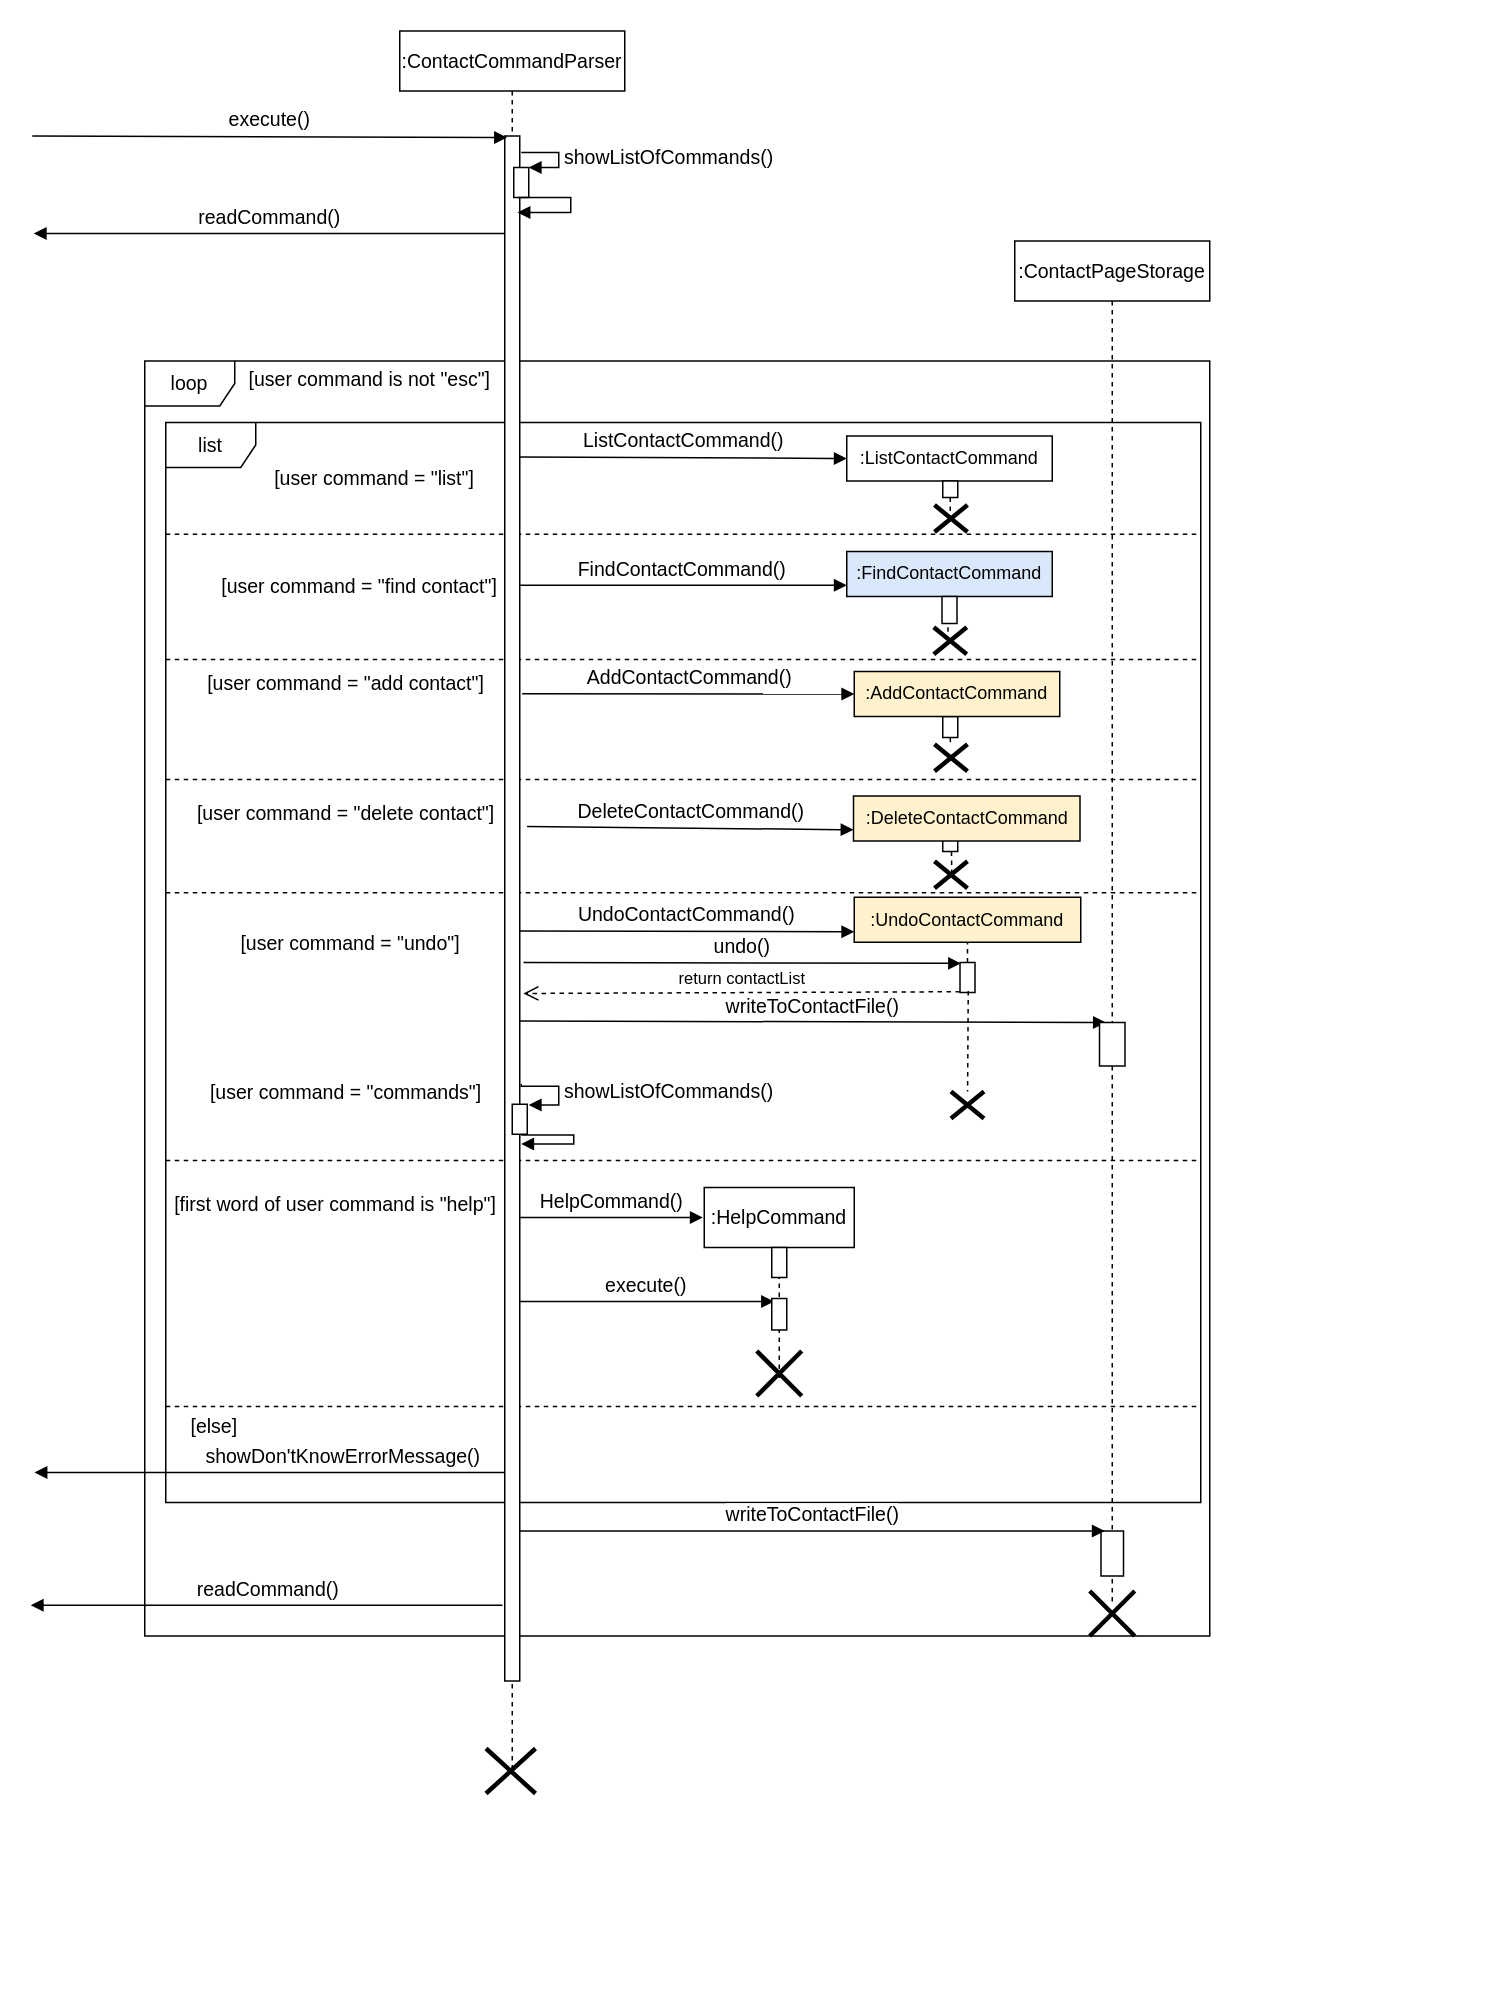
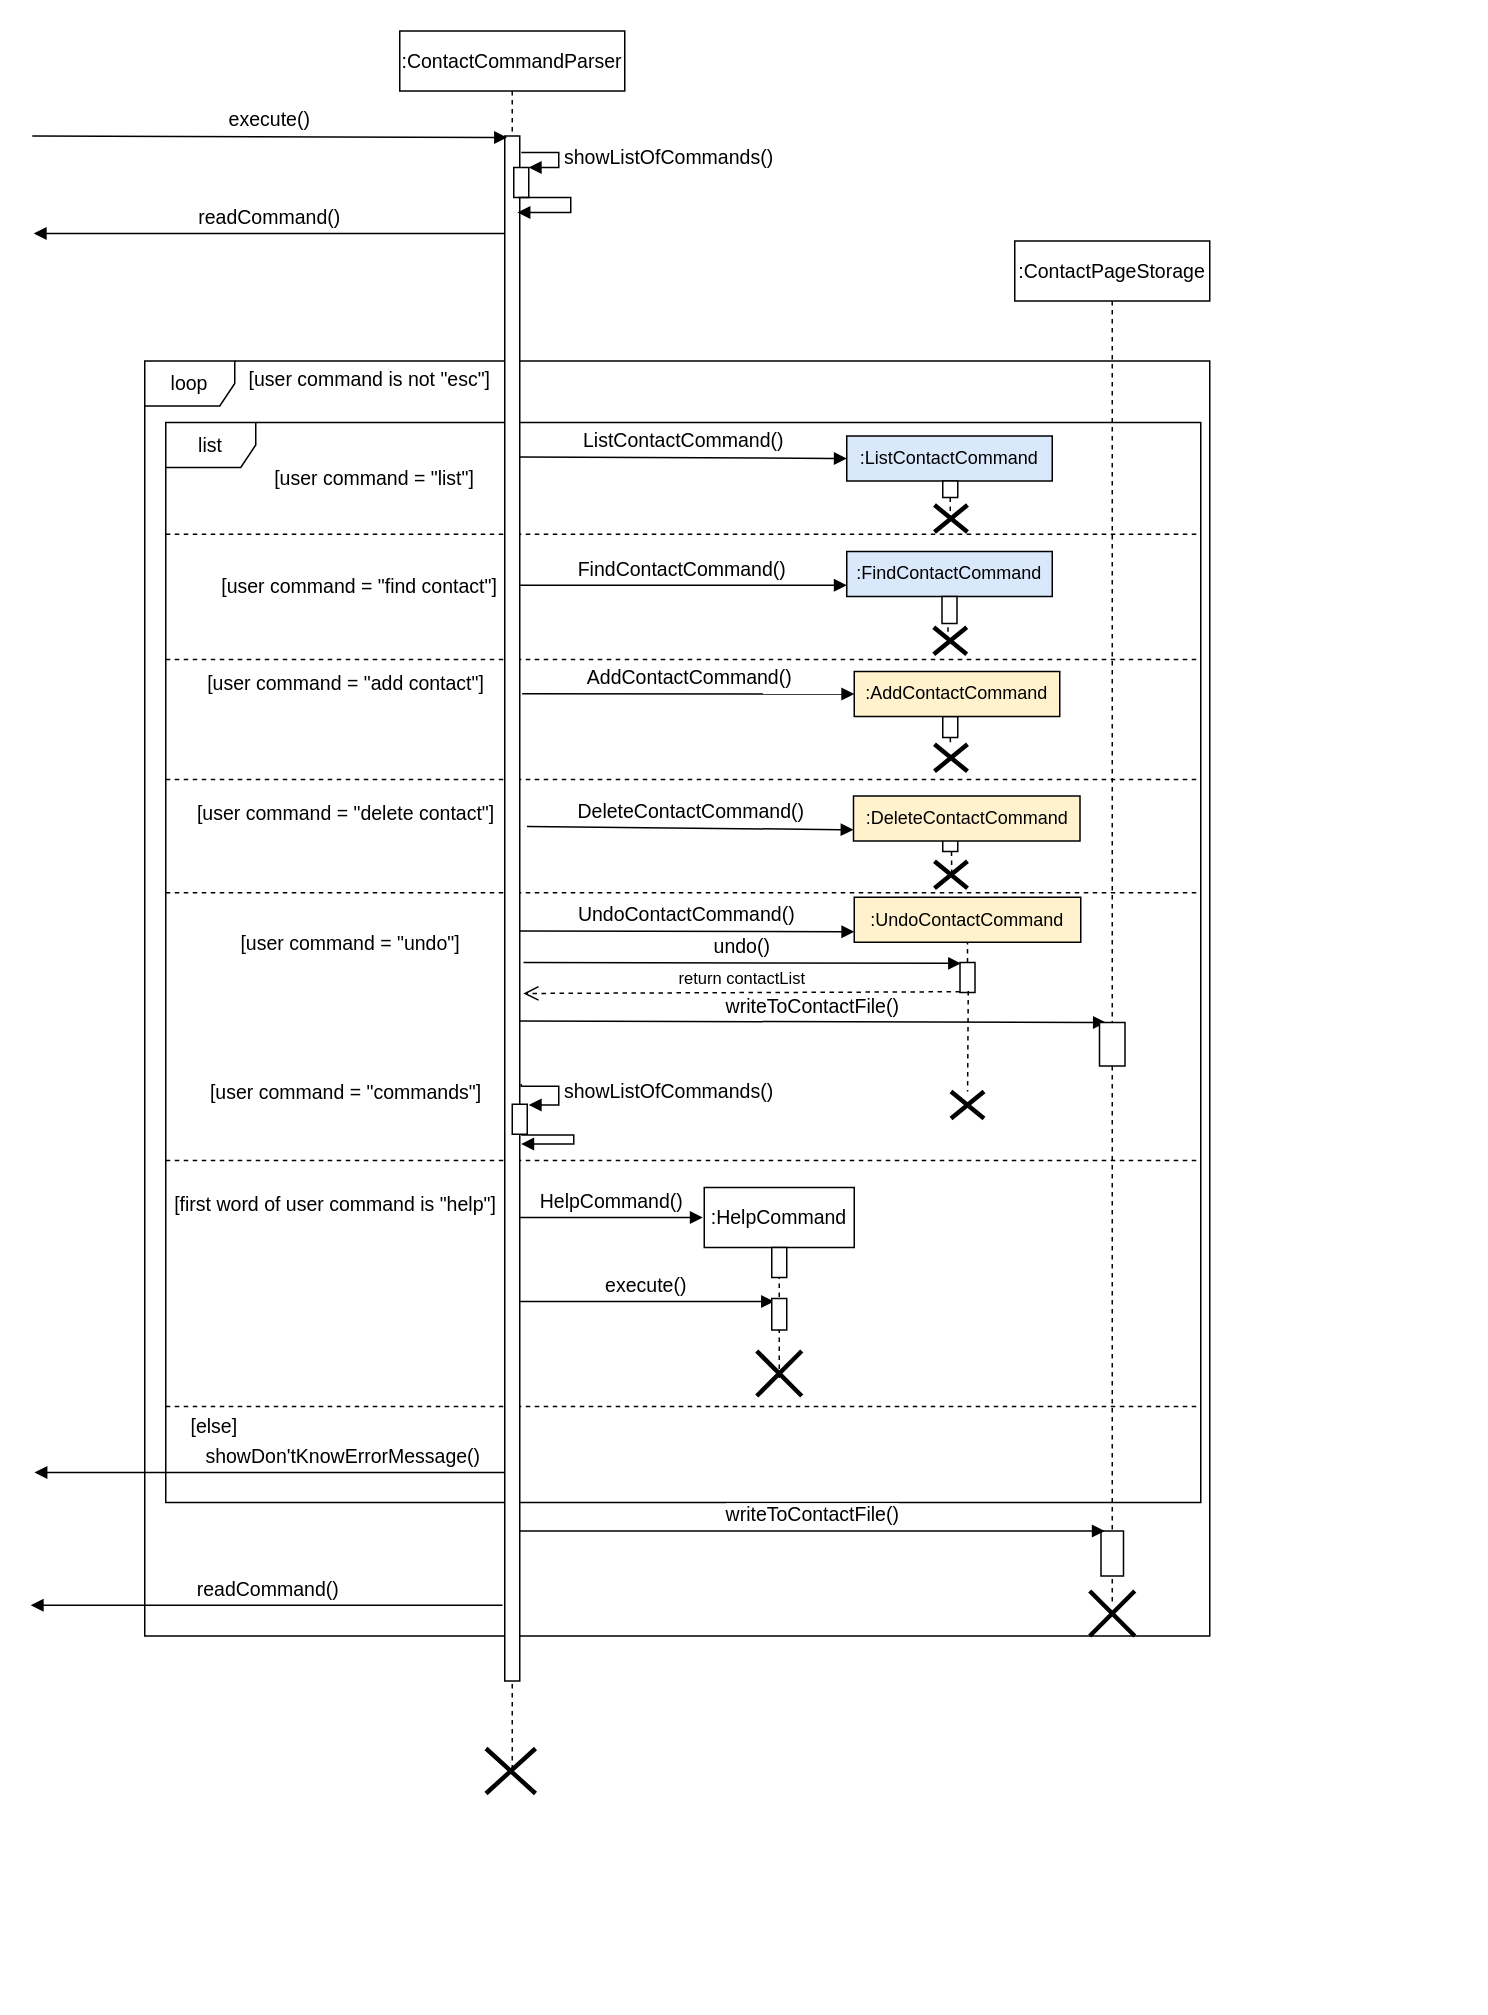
node ":ListContactCommand": fillcolor #ffffff -> #dae8fc
